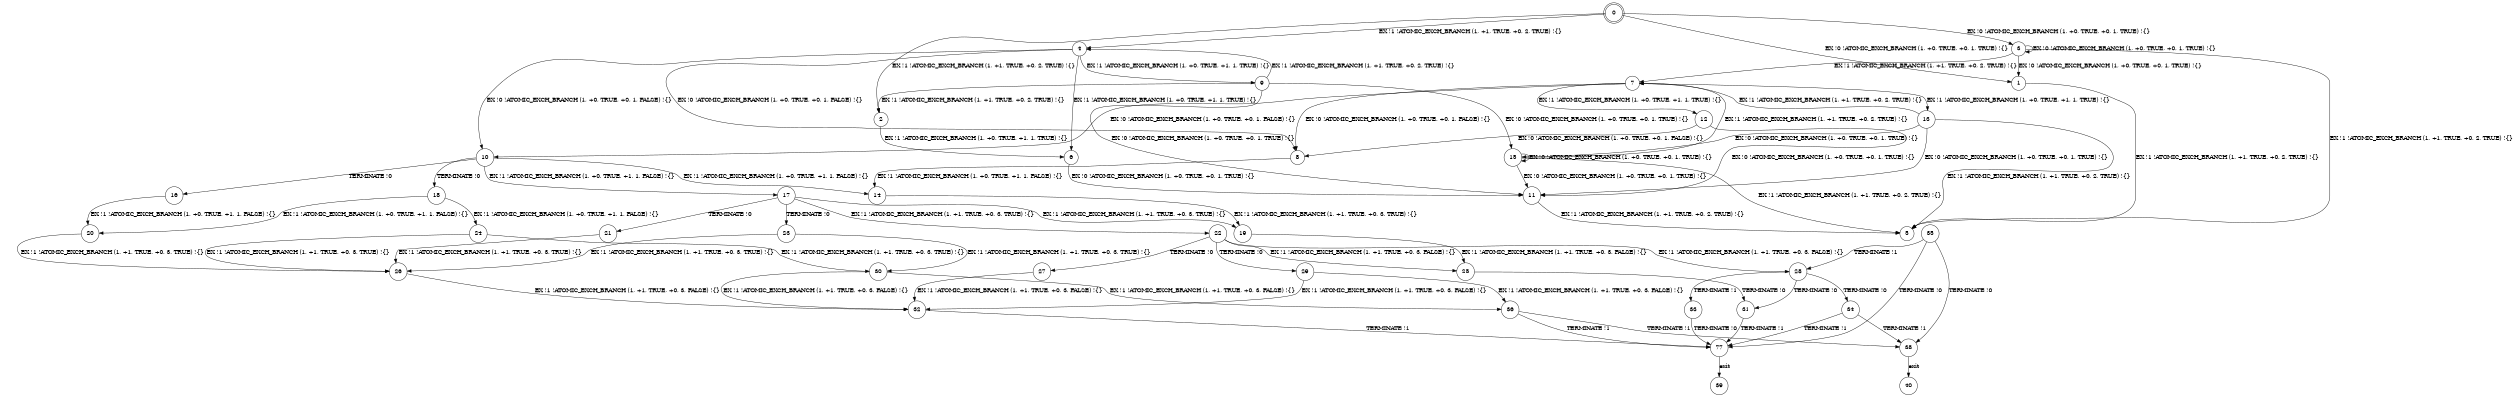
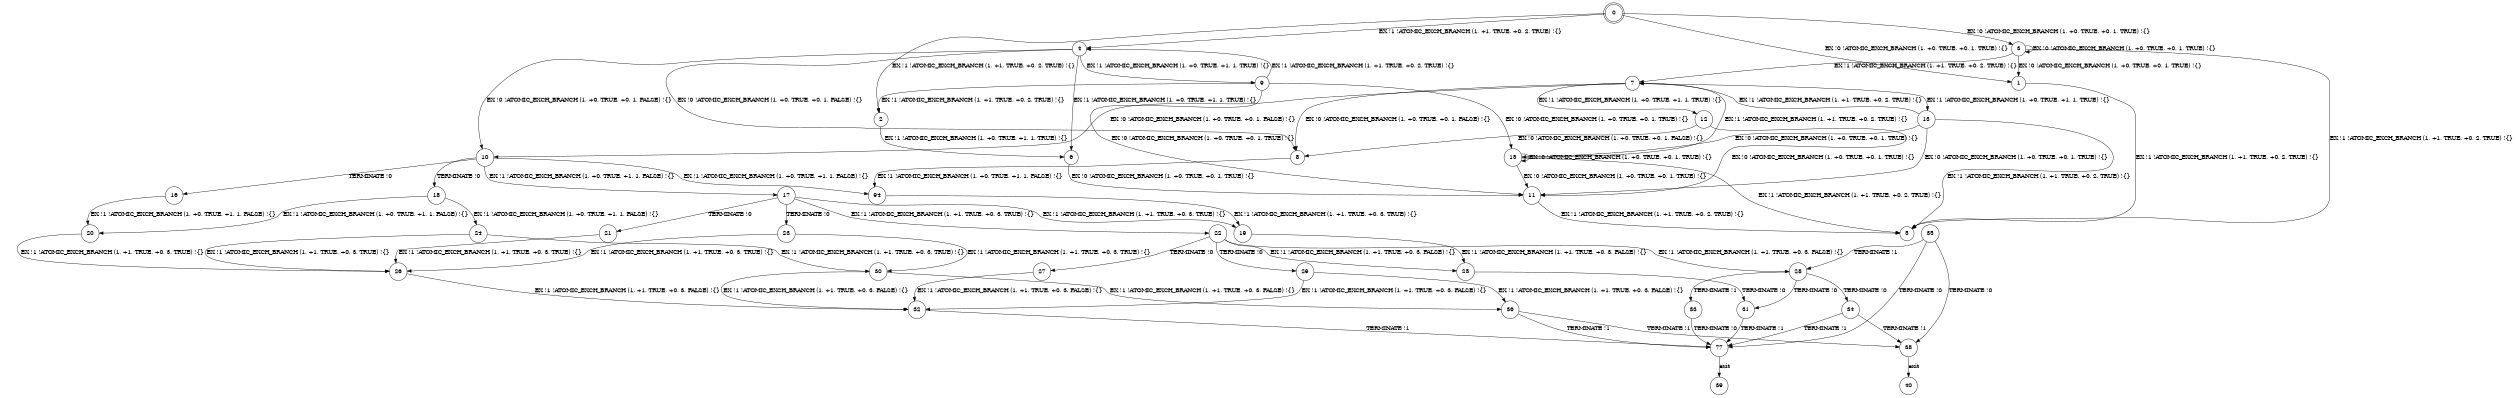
node "14": label "14" -> "94"
